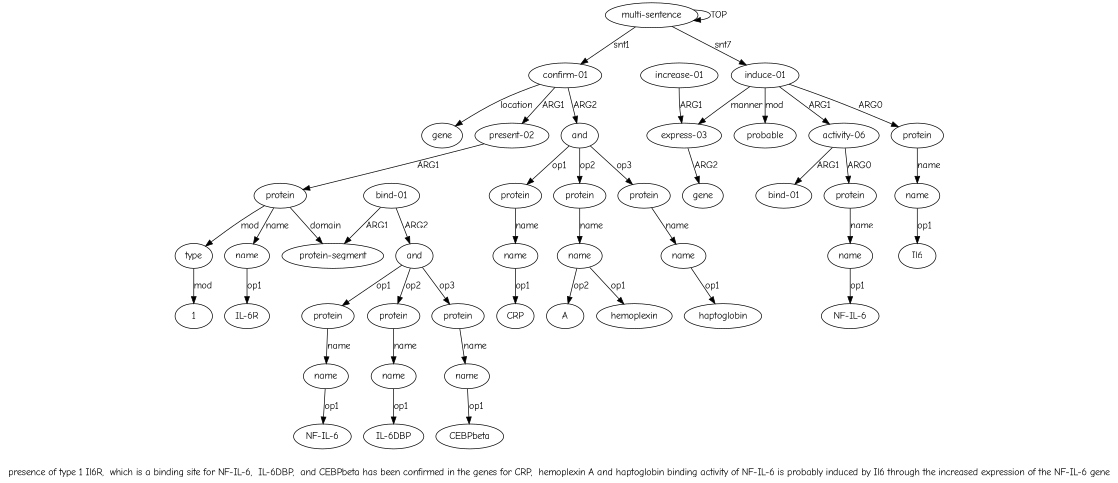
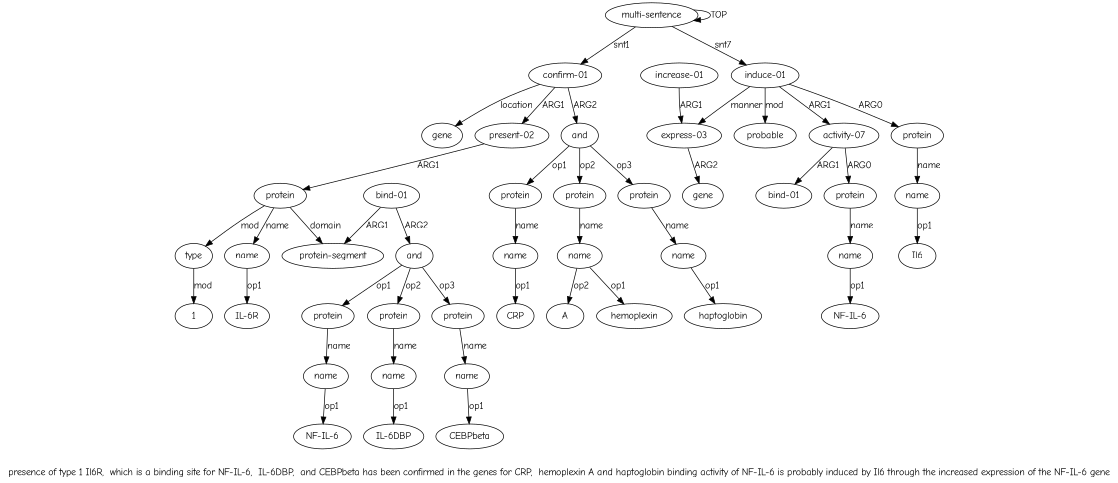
node "activity-06": label "activity-06" -> "activity-07"
